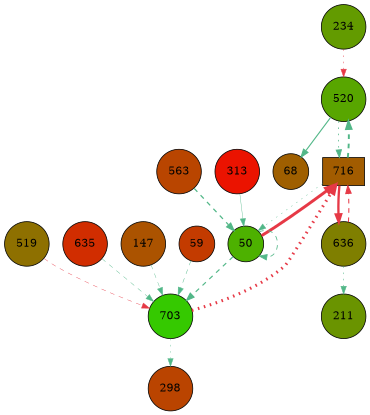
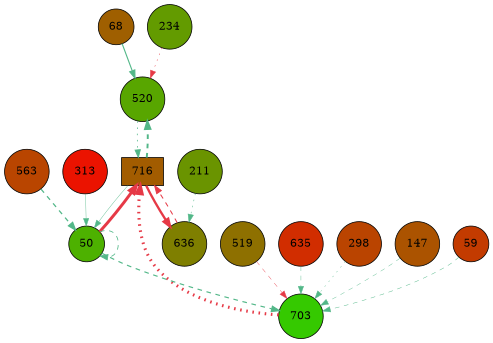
edge "520" -> "68": reversed
edge "716" -> "50": style dotted -> solid
edge "636" -> "211": reversed
edge "703" -> "298": reversed
